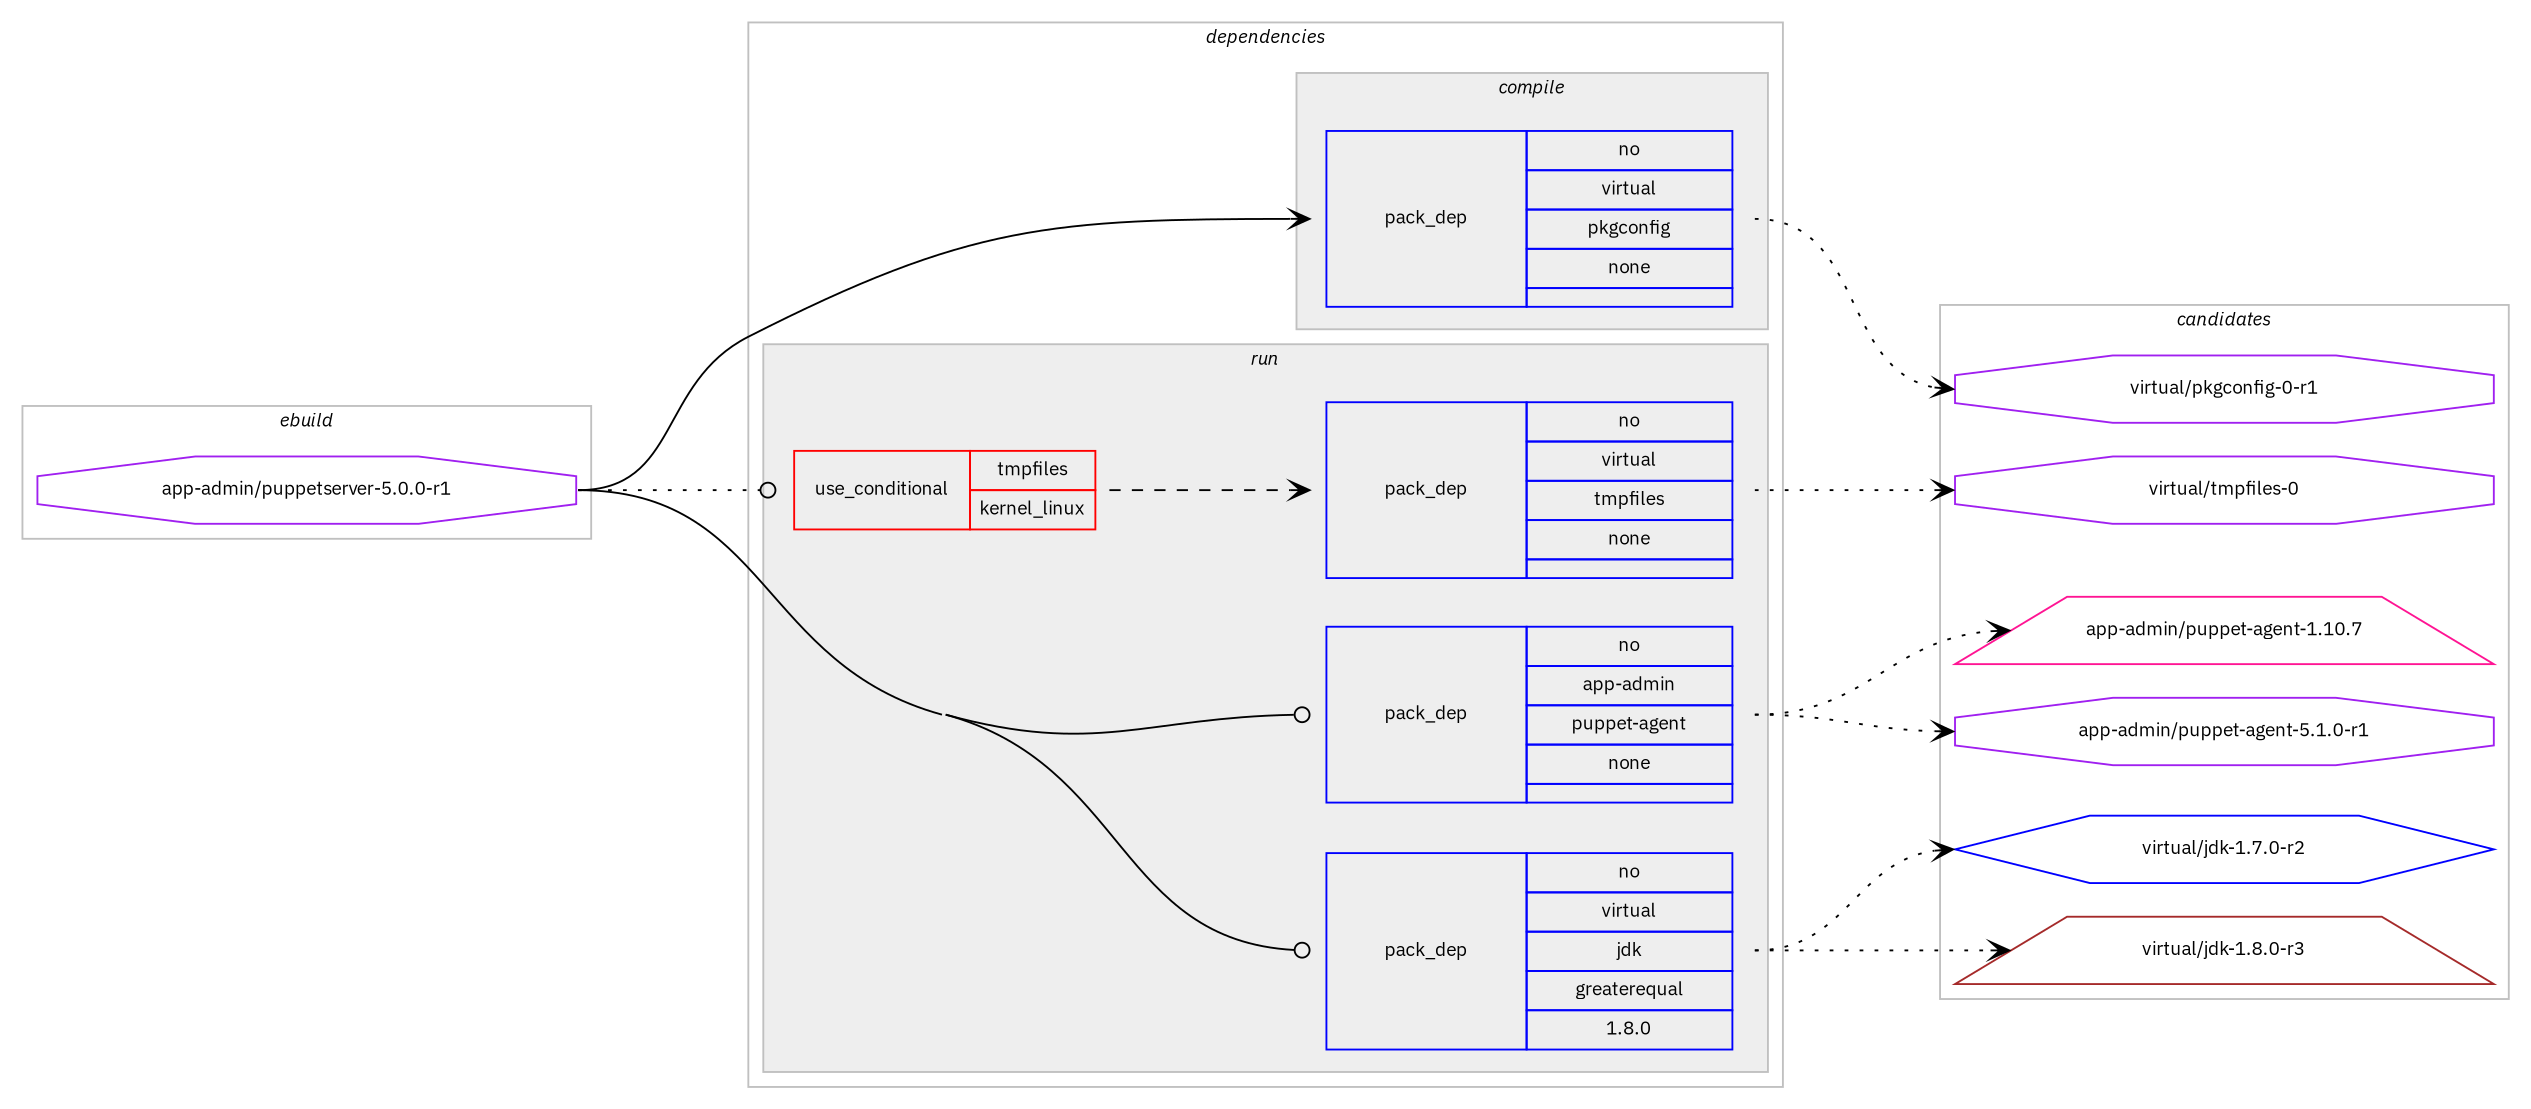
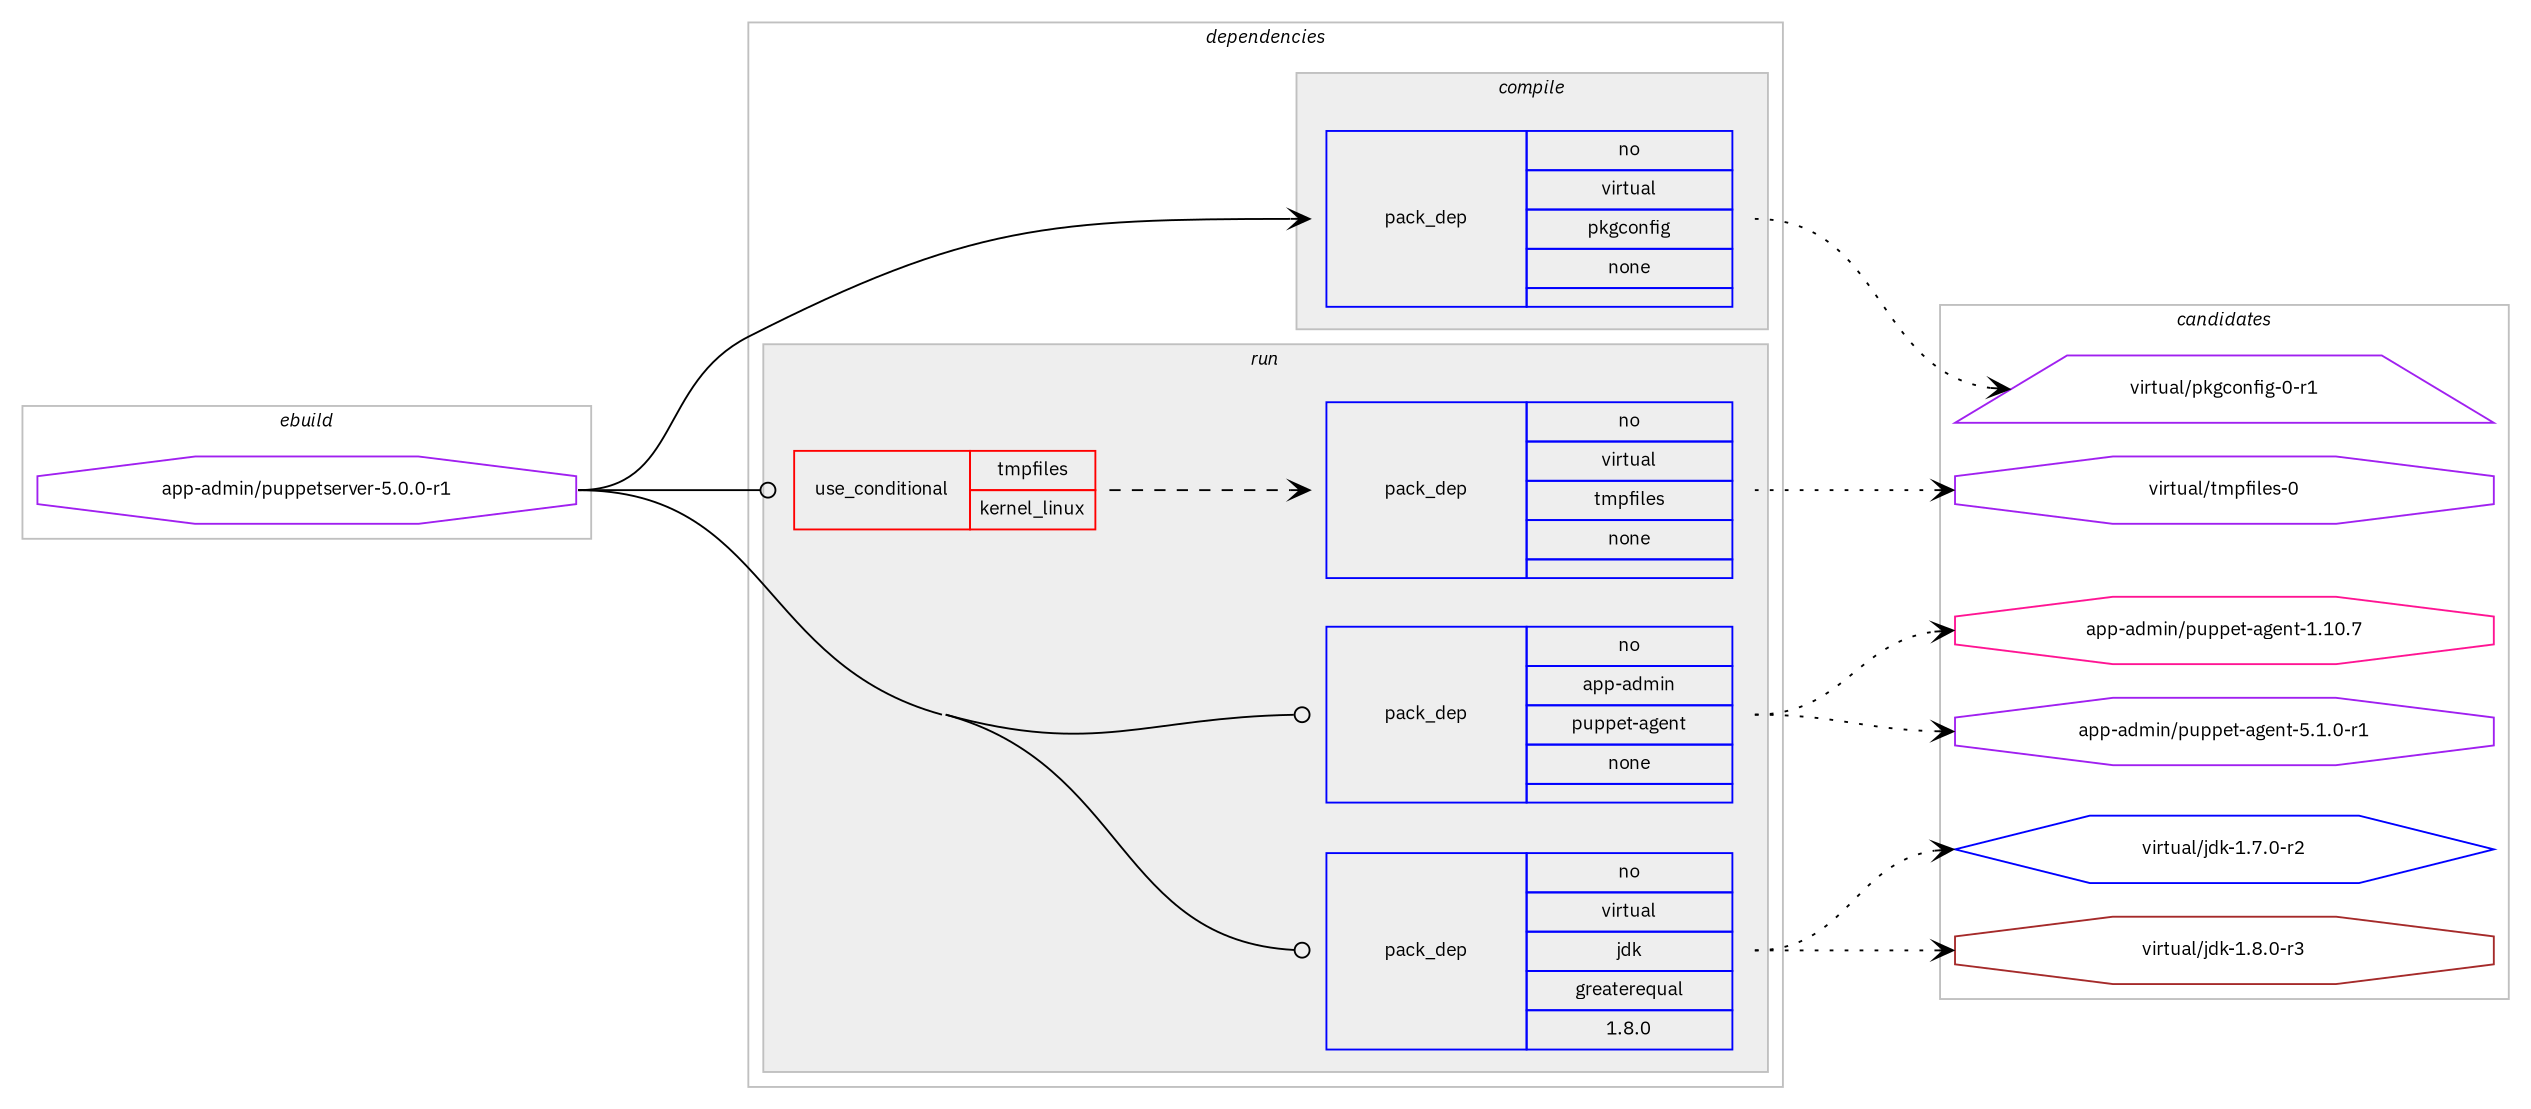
node "virtual/pkgconfig-0-r1": shape octagon -> trapezium
edge "app-admin/puppetserver-5.0.0-r1" -> "use_conditional": style dotted -> solid
node "app-admin/puppet-agent-1.10.7": shape trapezium -> octagon
node "virtual/jdk-1.8.0-r3": shape trapezium -> octagon
